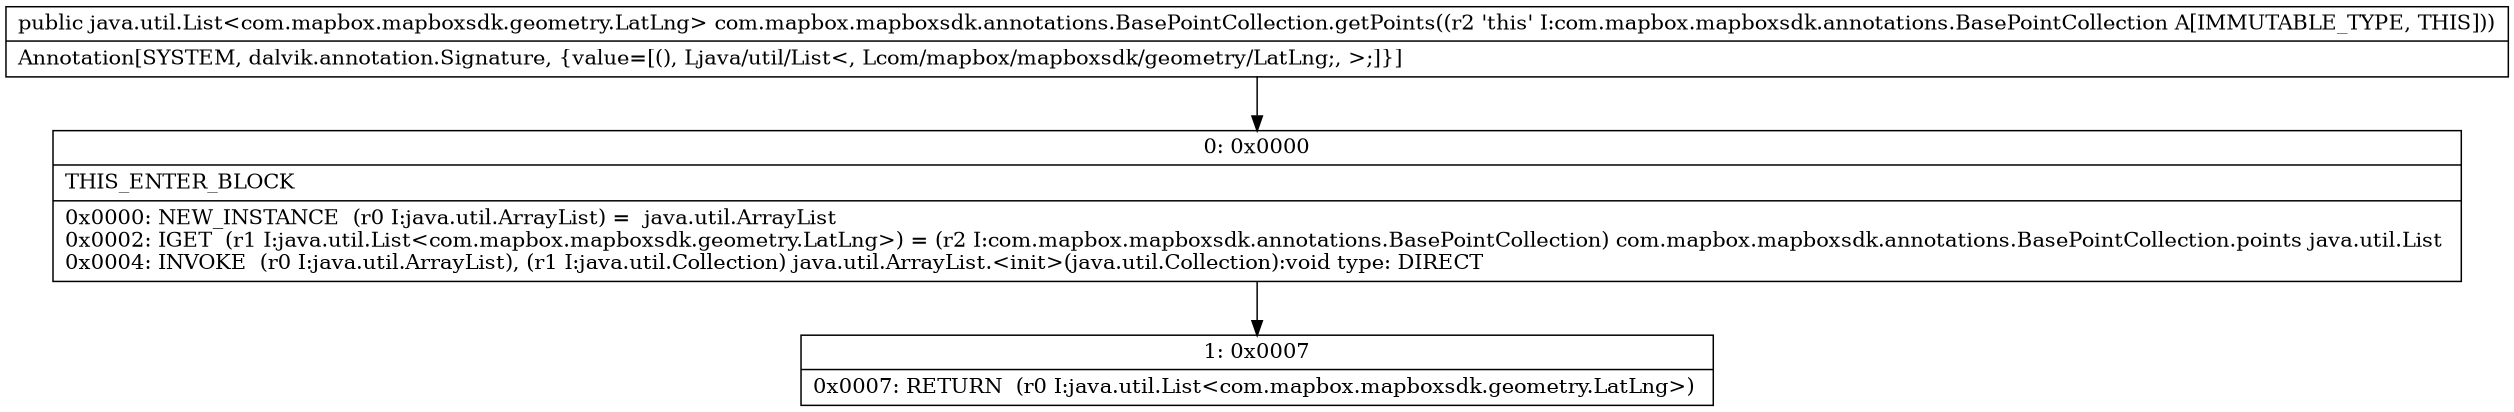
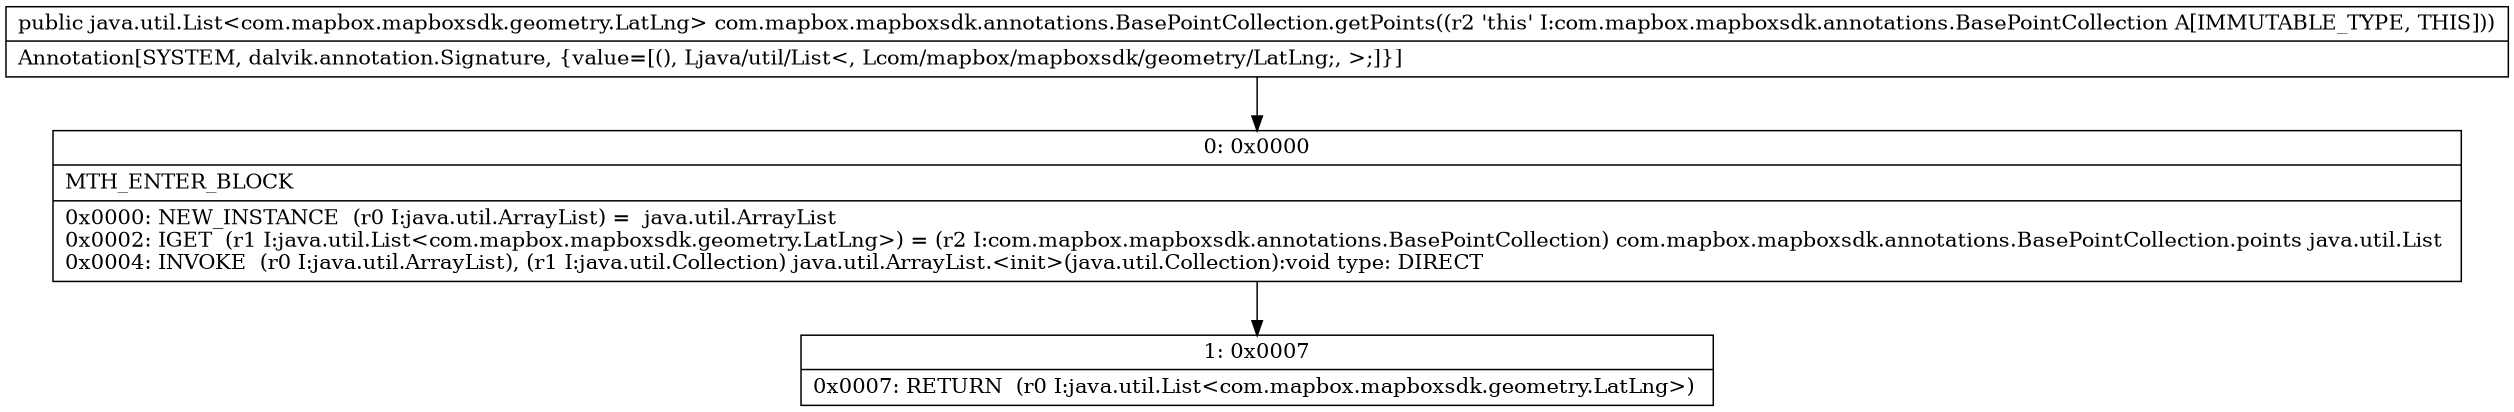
node "0: 0x0000": text "THIS_ENTER_BLOCK" -> "MTH_ENTER_BLOCK"
